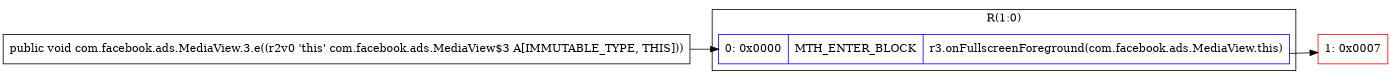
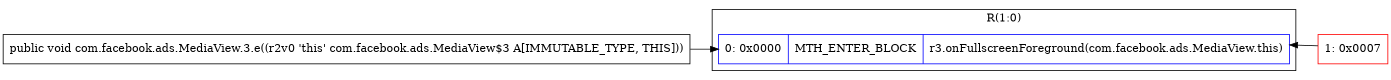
edge "0: 0x0000" -> "1: 0x0007": reversed
